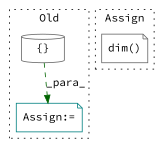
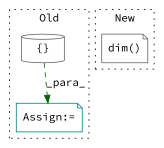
cluster "Assign": label "Assign" -> "New"
